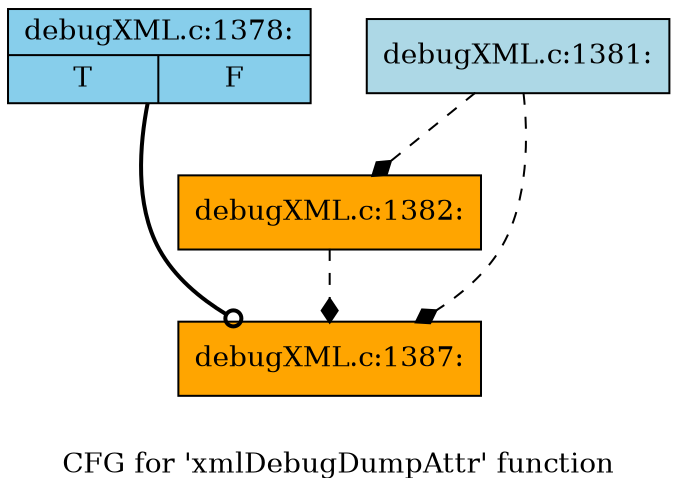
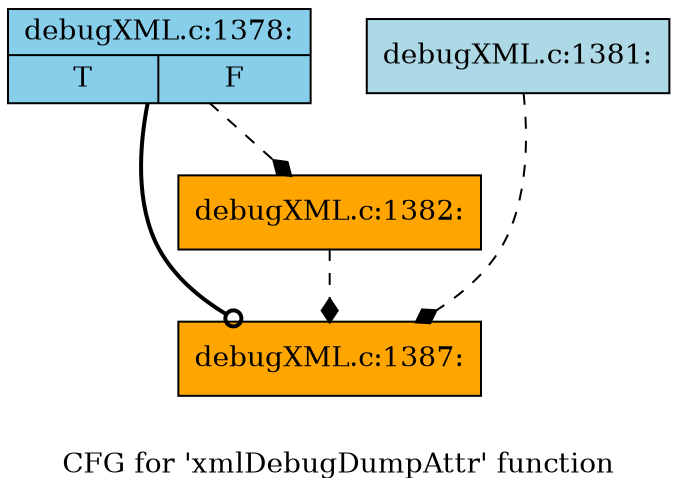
edge "debugXML.c:1381:" -> "debugXML.c:1382:": now "debugXML.c:1378:" -> "debugXML.c:1382:"
